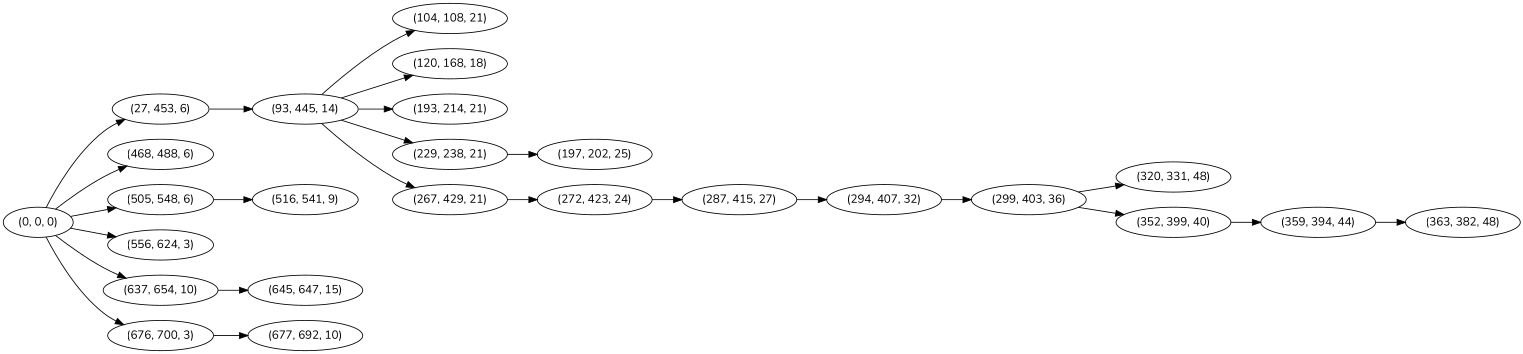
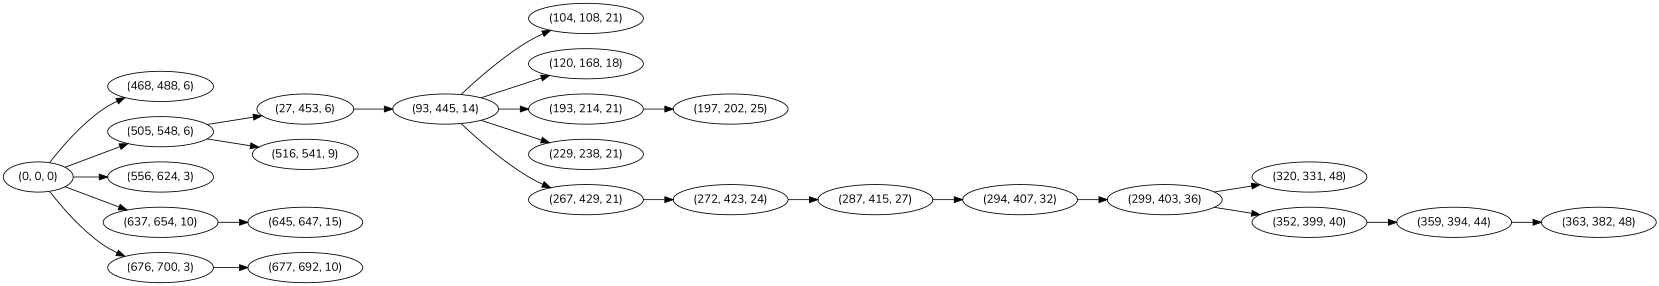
edge "(229, 238, 21)" -> "(197, 202, 25)": now "(193, 214, 21)" -> "(197, 202, 25)"
edge "(0, 0, 0)" -> "(27, 453, 6)": now "(505, 548, 6)" -> "(27, 453, 6)"
